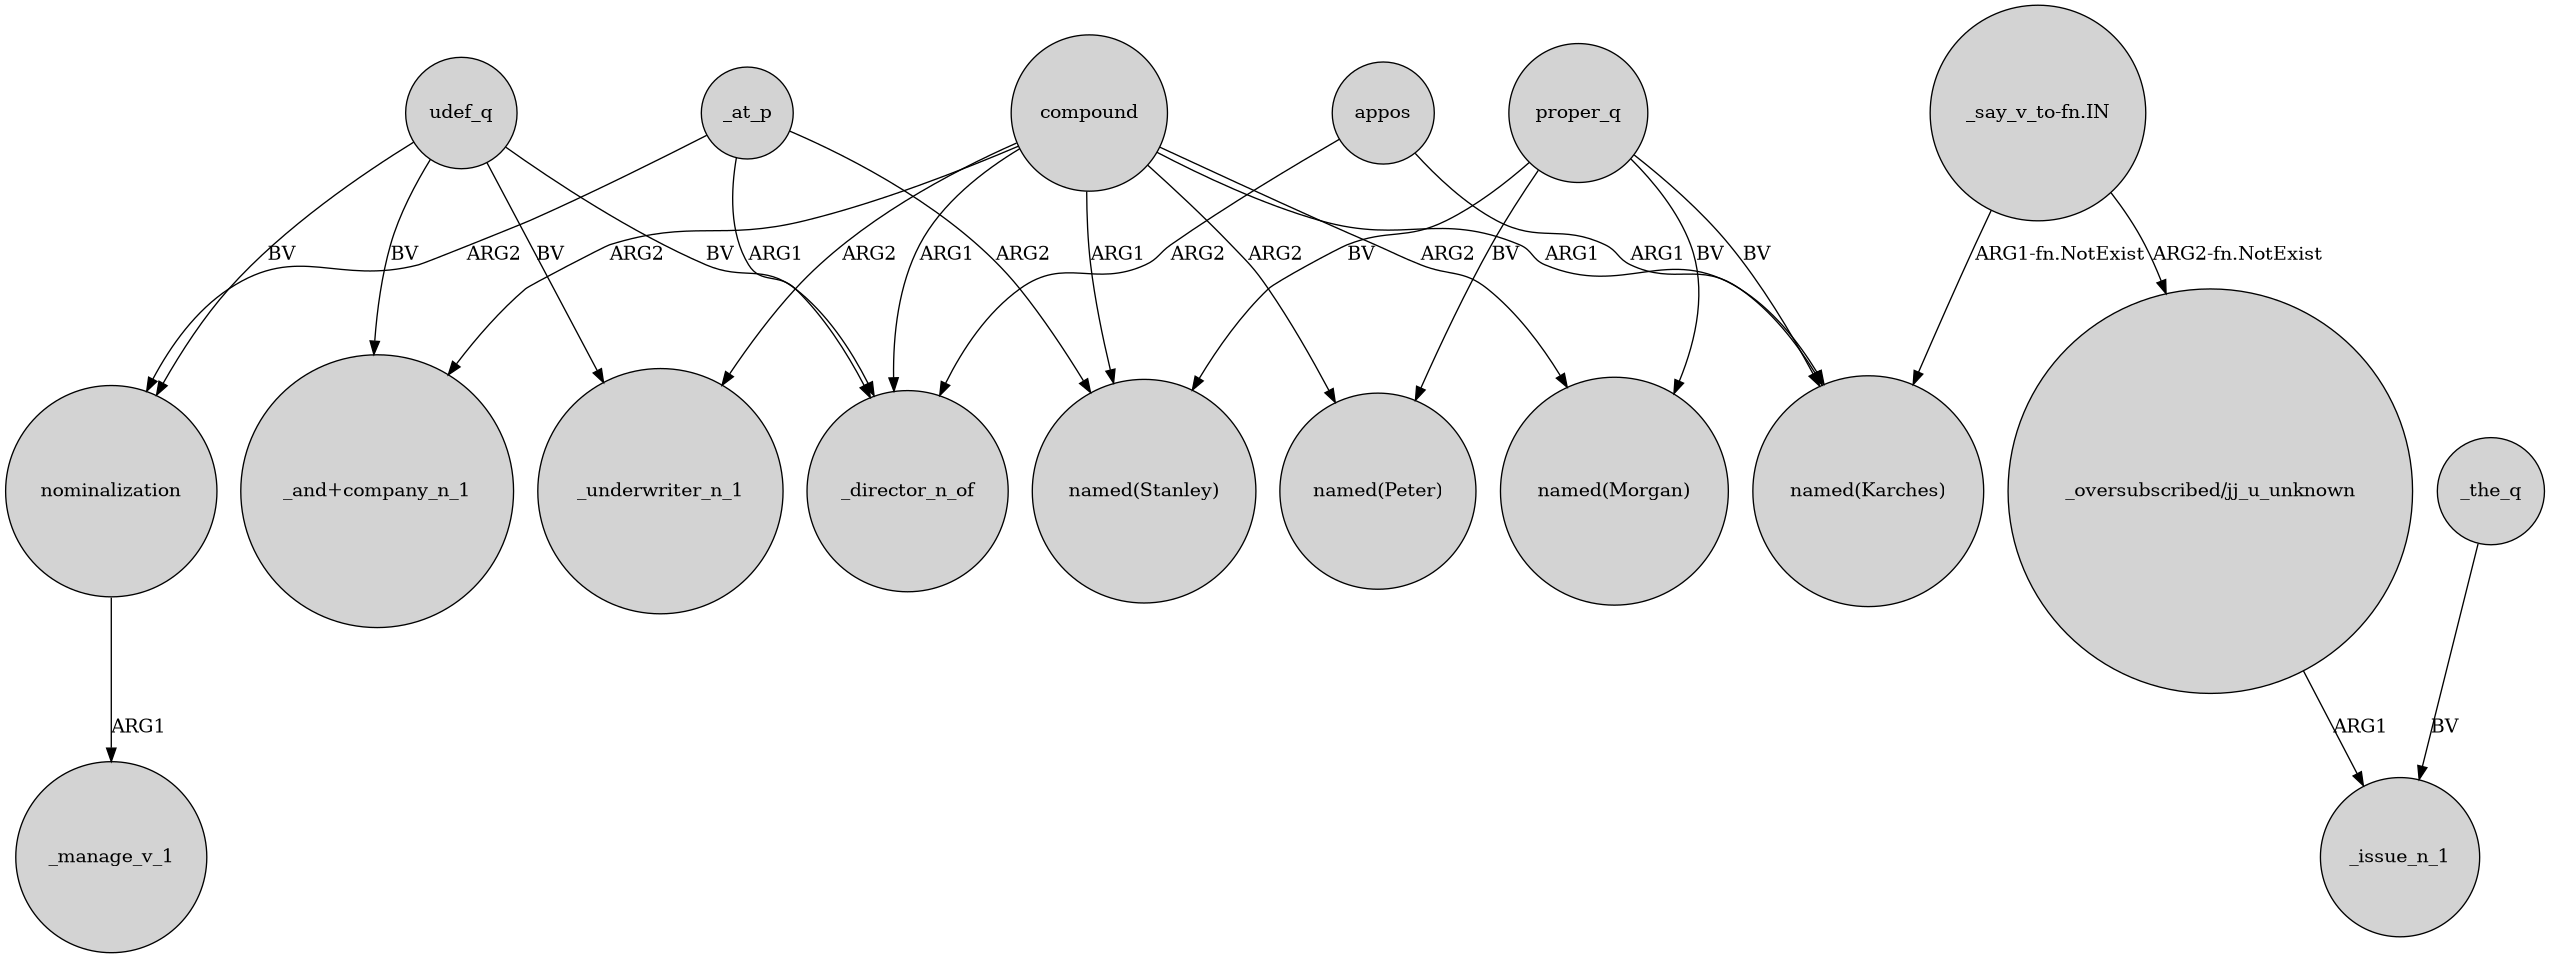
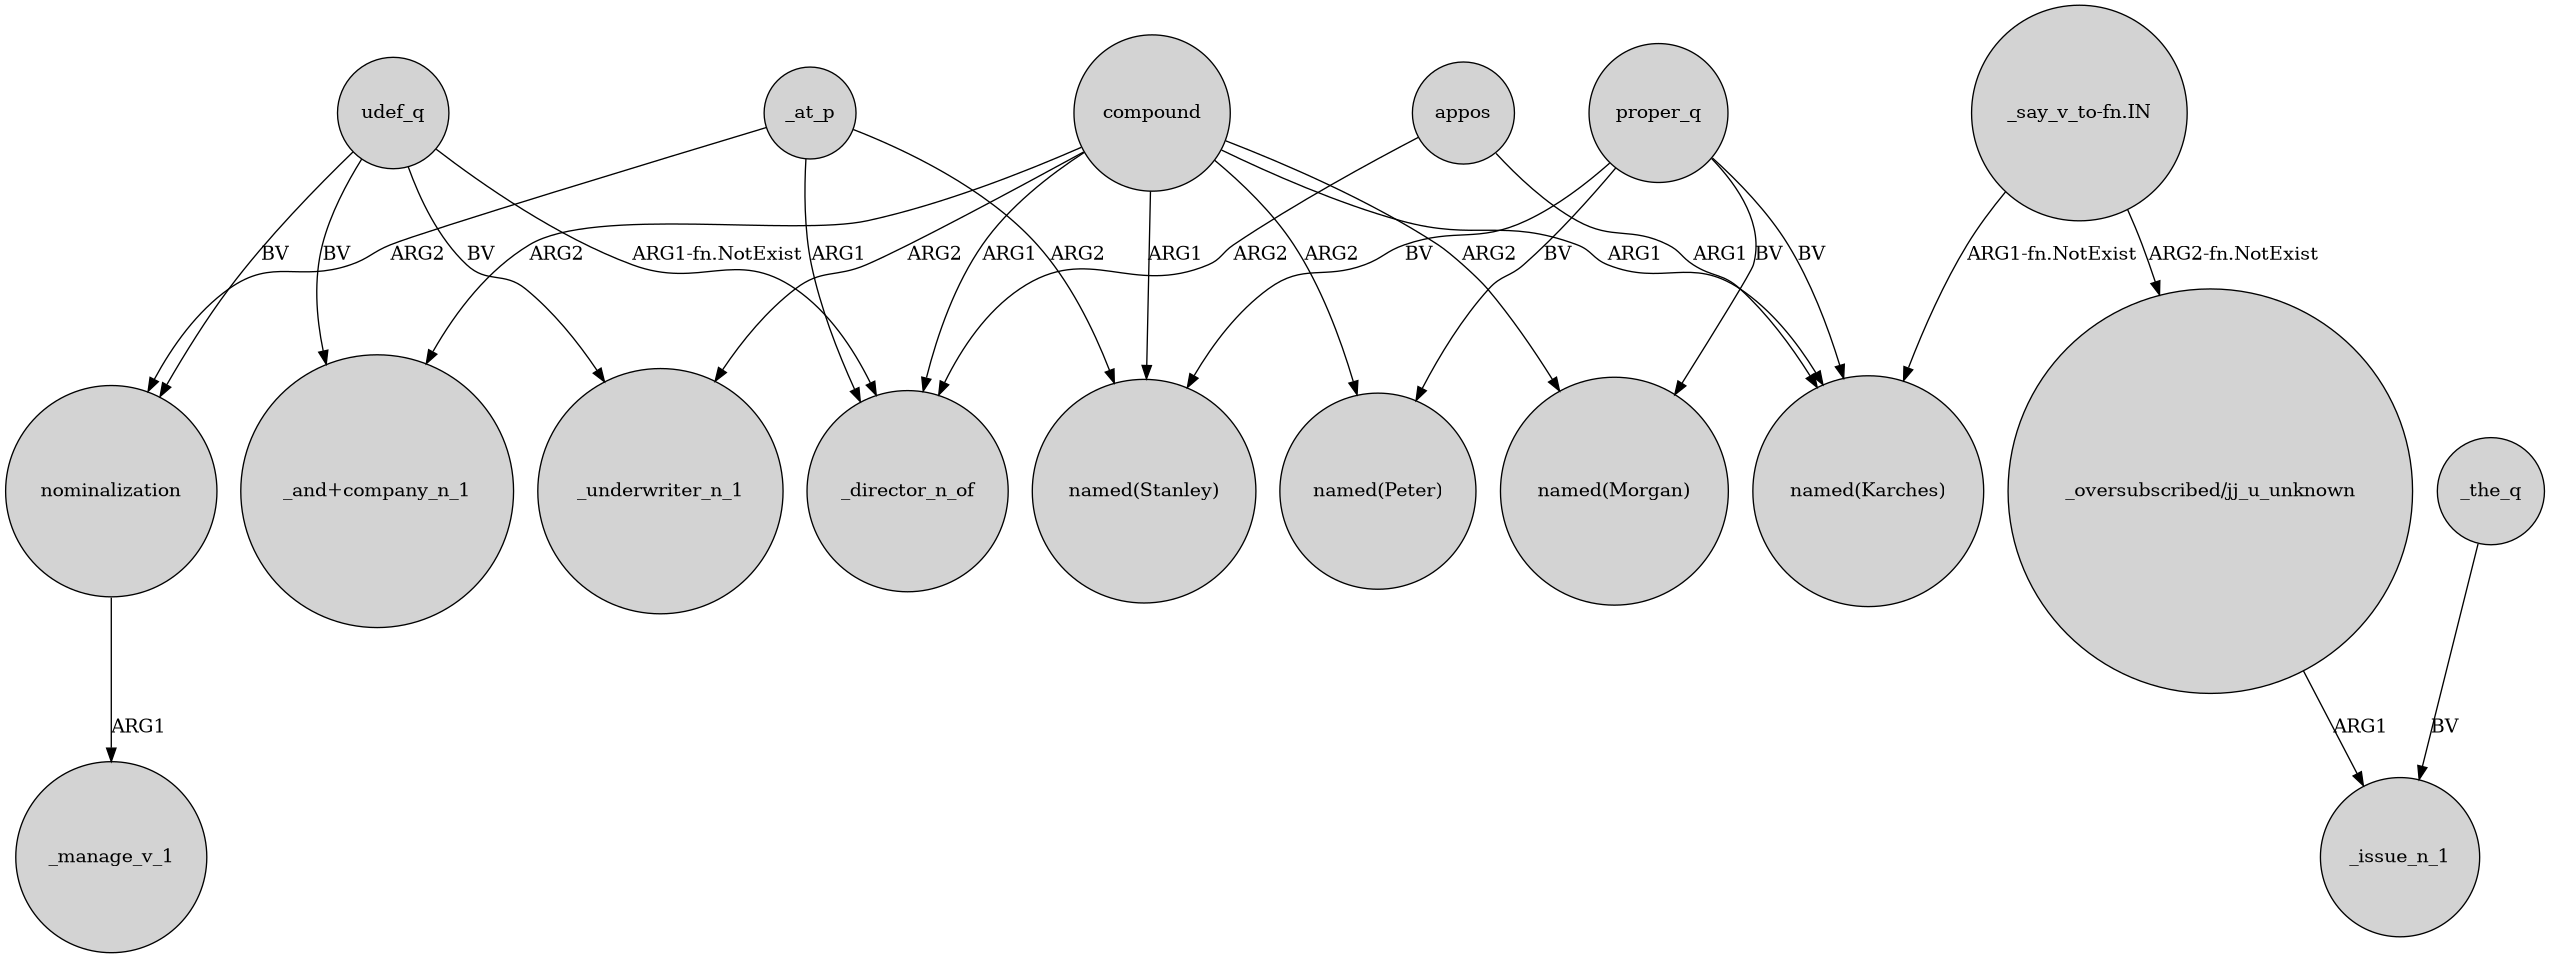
edge "udef_q" -> "_director_n_of": label "BV" -> "ARG1-fn.NotExist"
